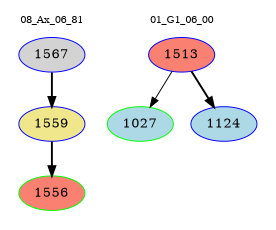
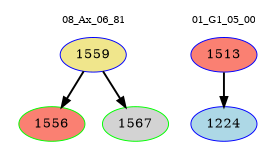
cluster "01_G1_06_00": label "01_G1_06_00" -> "01_G1_05_00"
node "1567": color blue -> green
edge "1567" -> "1559": reversed
node "1027": removed
node "1124": label "1124" -> "1224"
